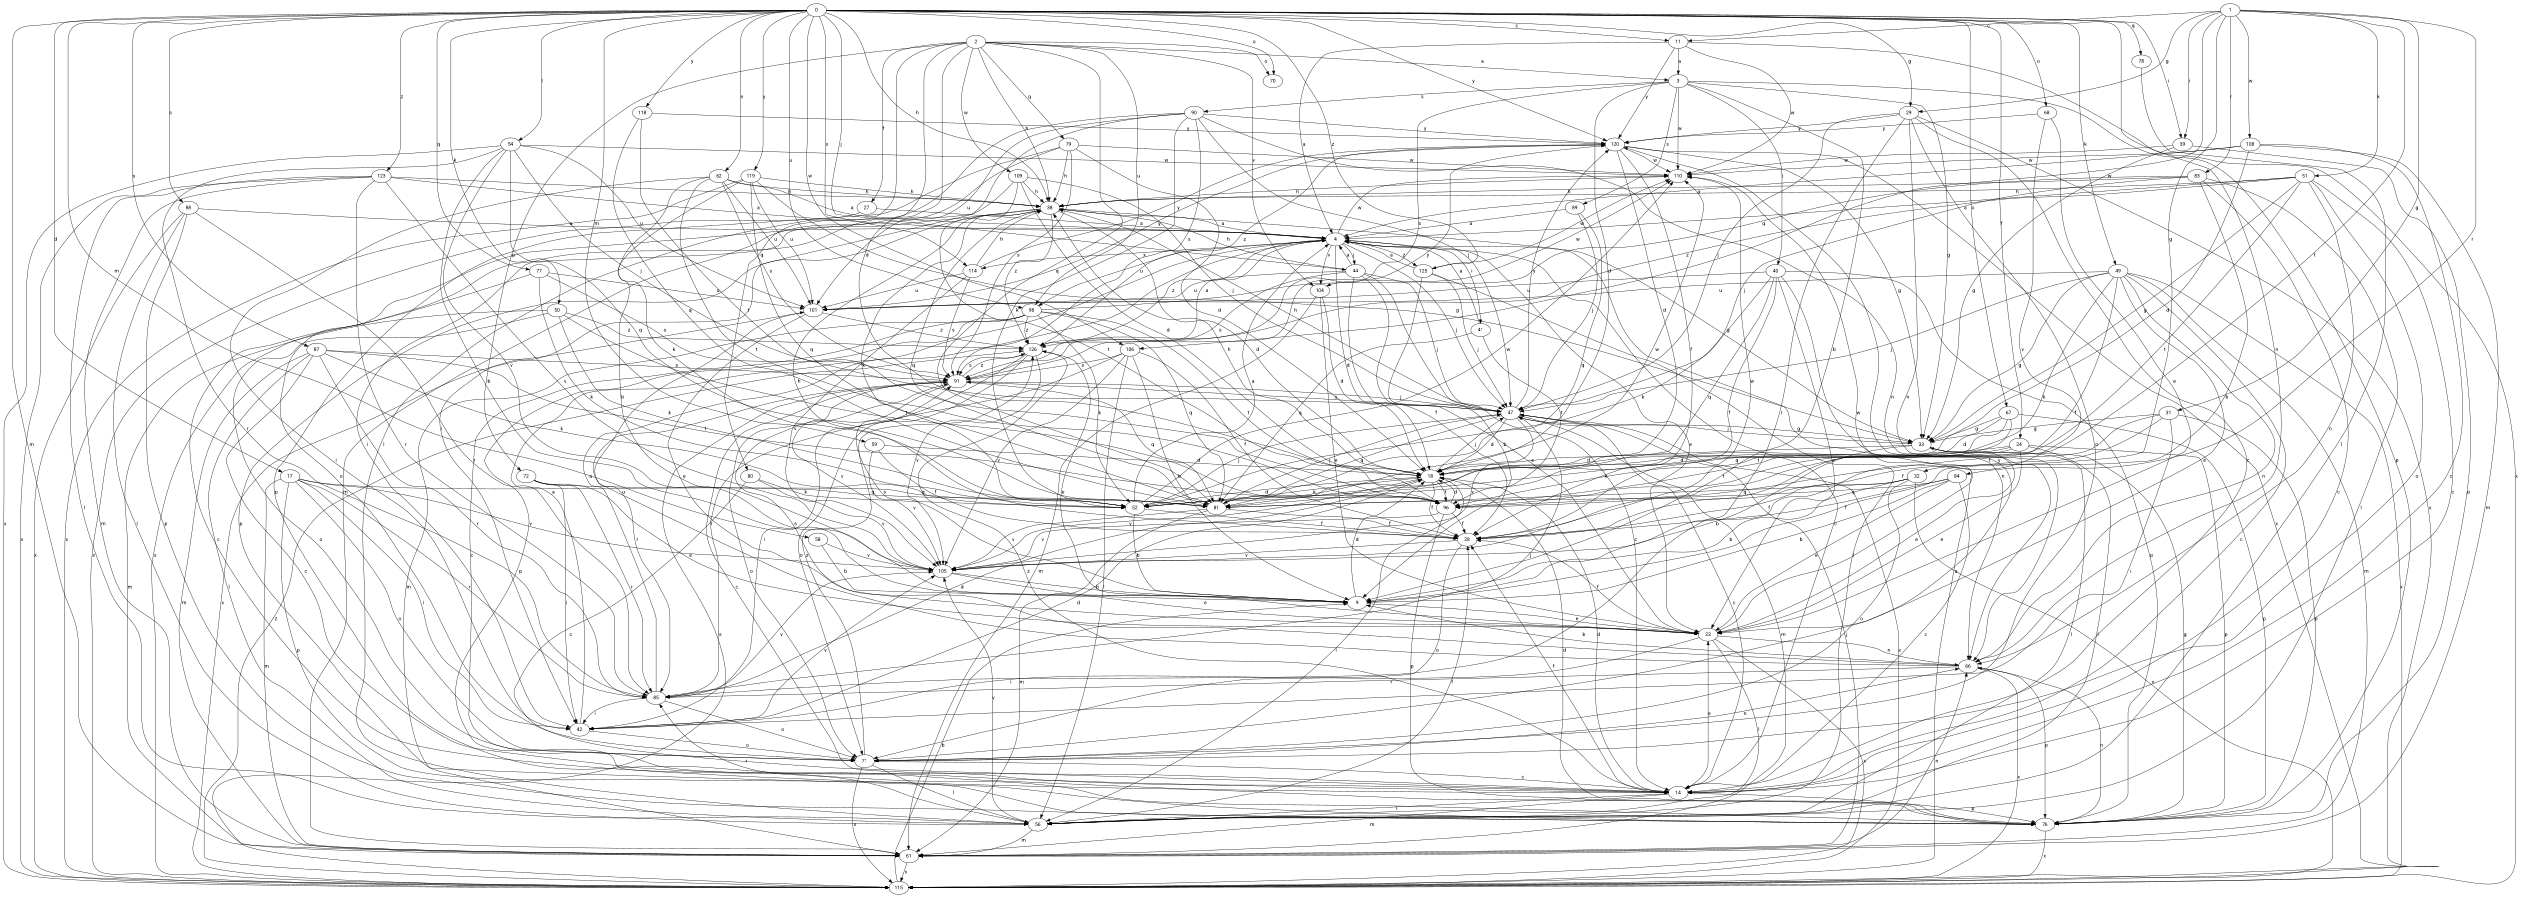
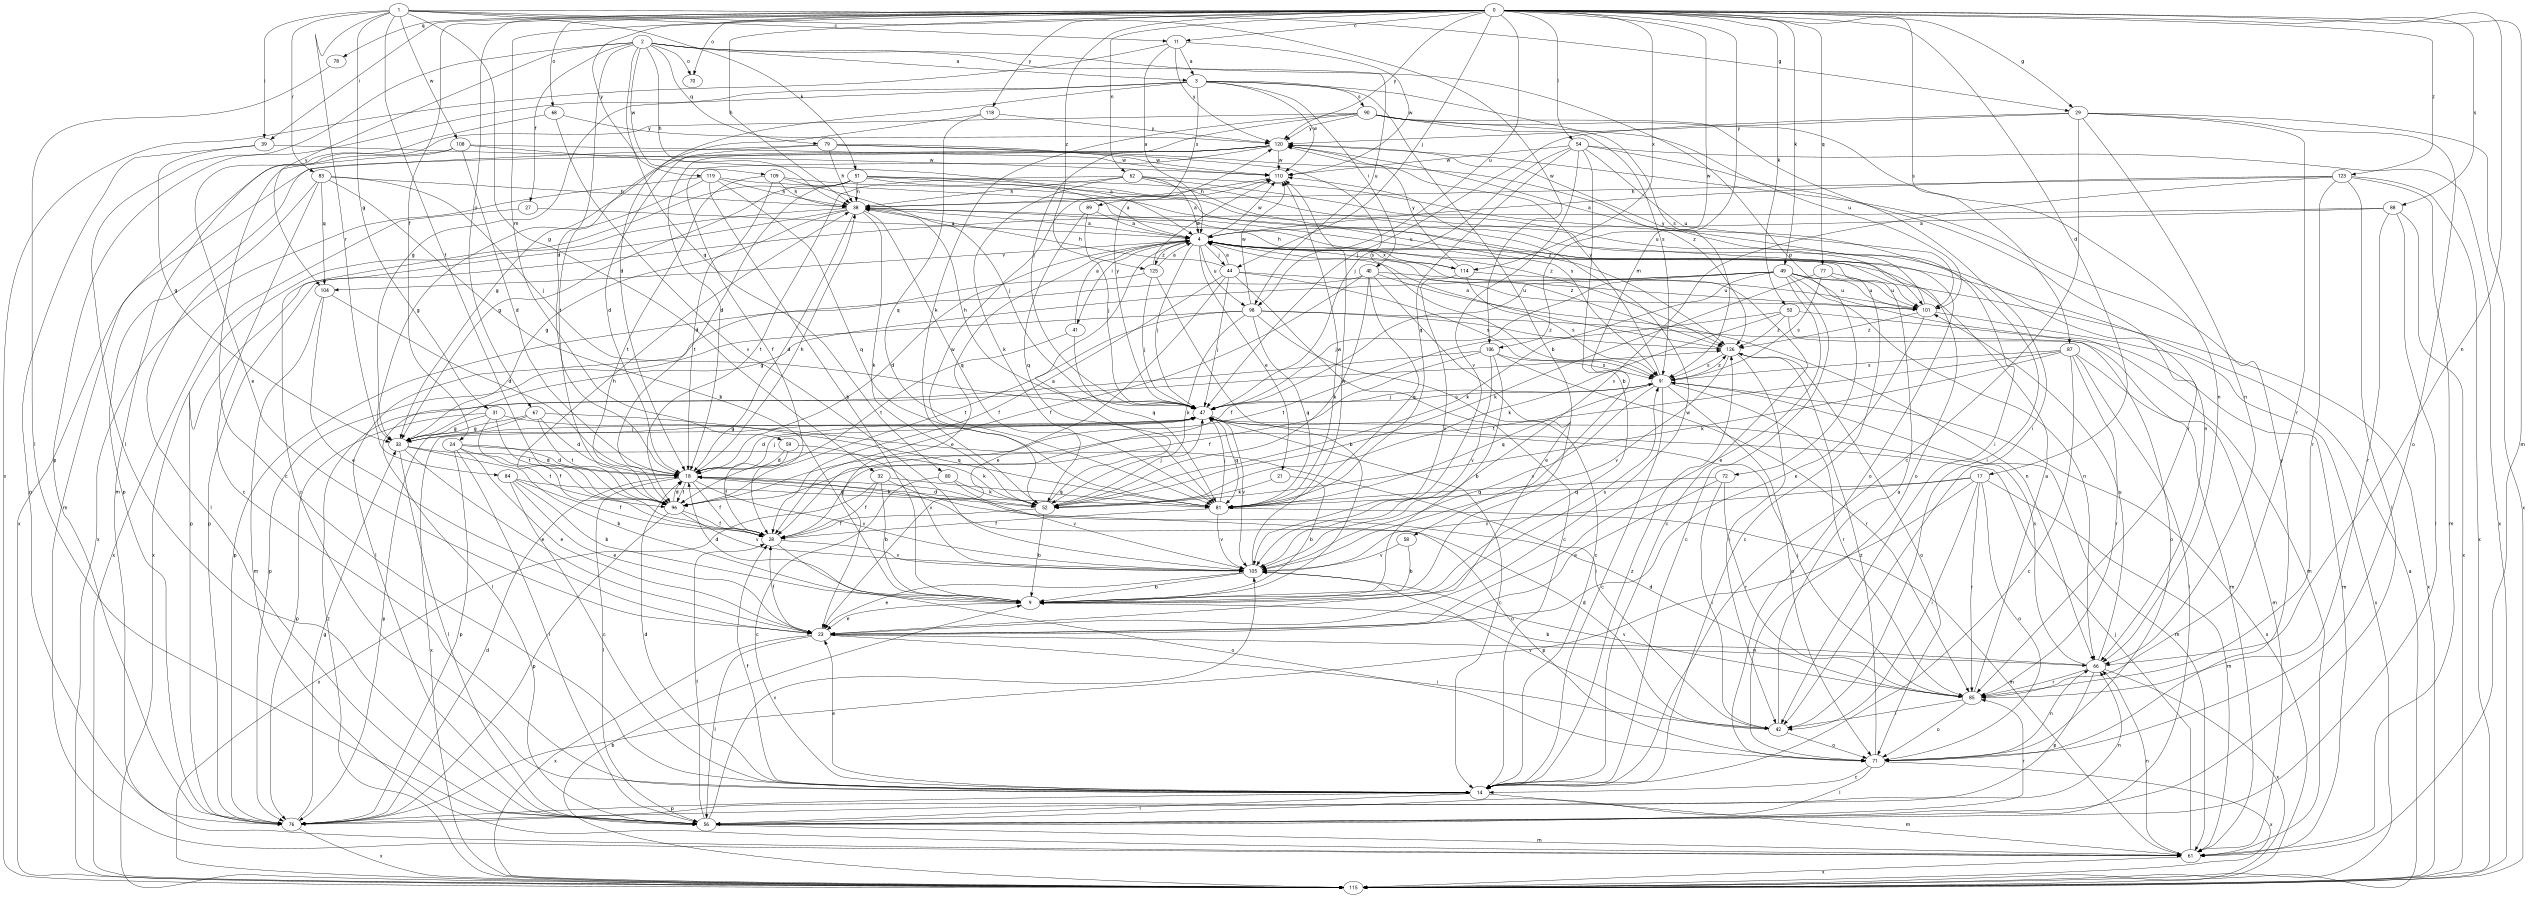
edge "2" -> "81": removed, label "q"
node "21": added
edge "126" -> "23": removed, label "e"
